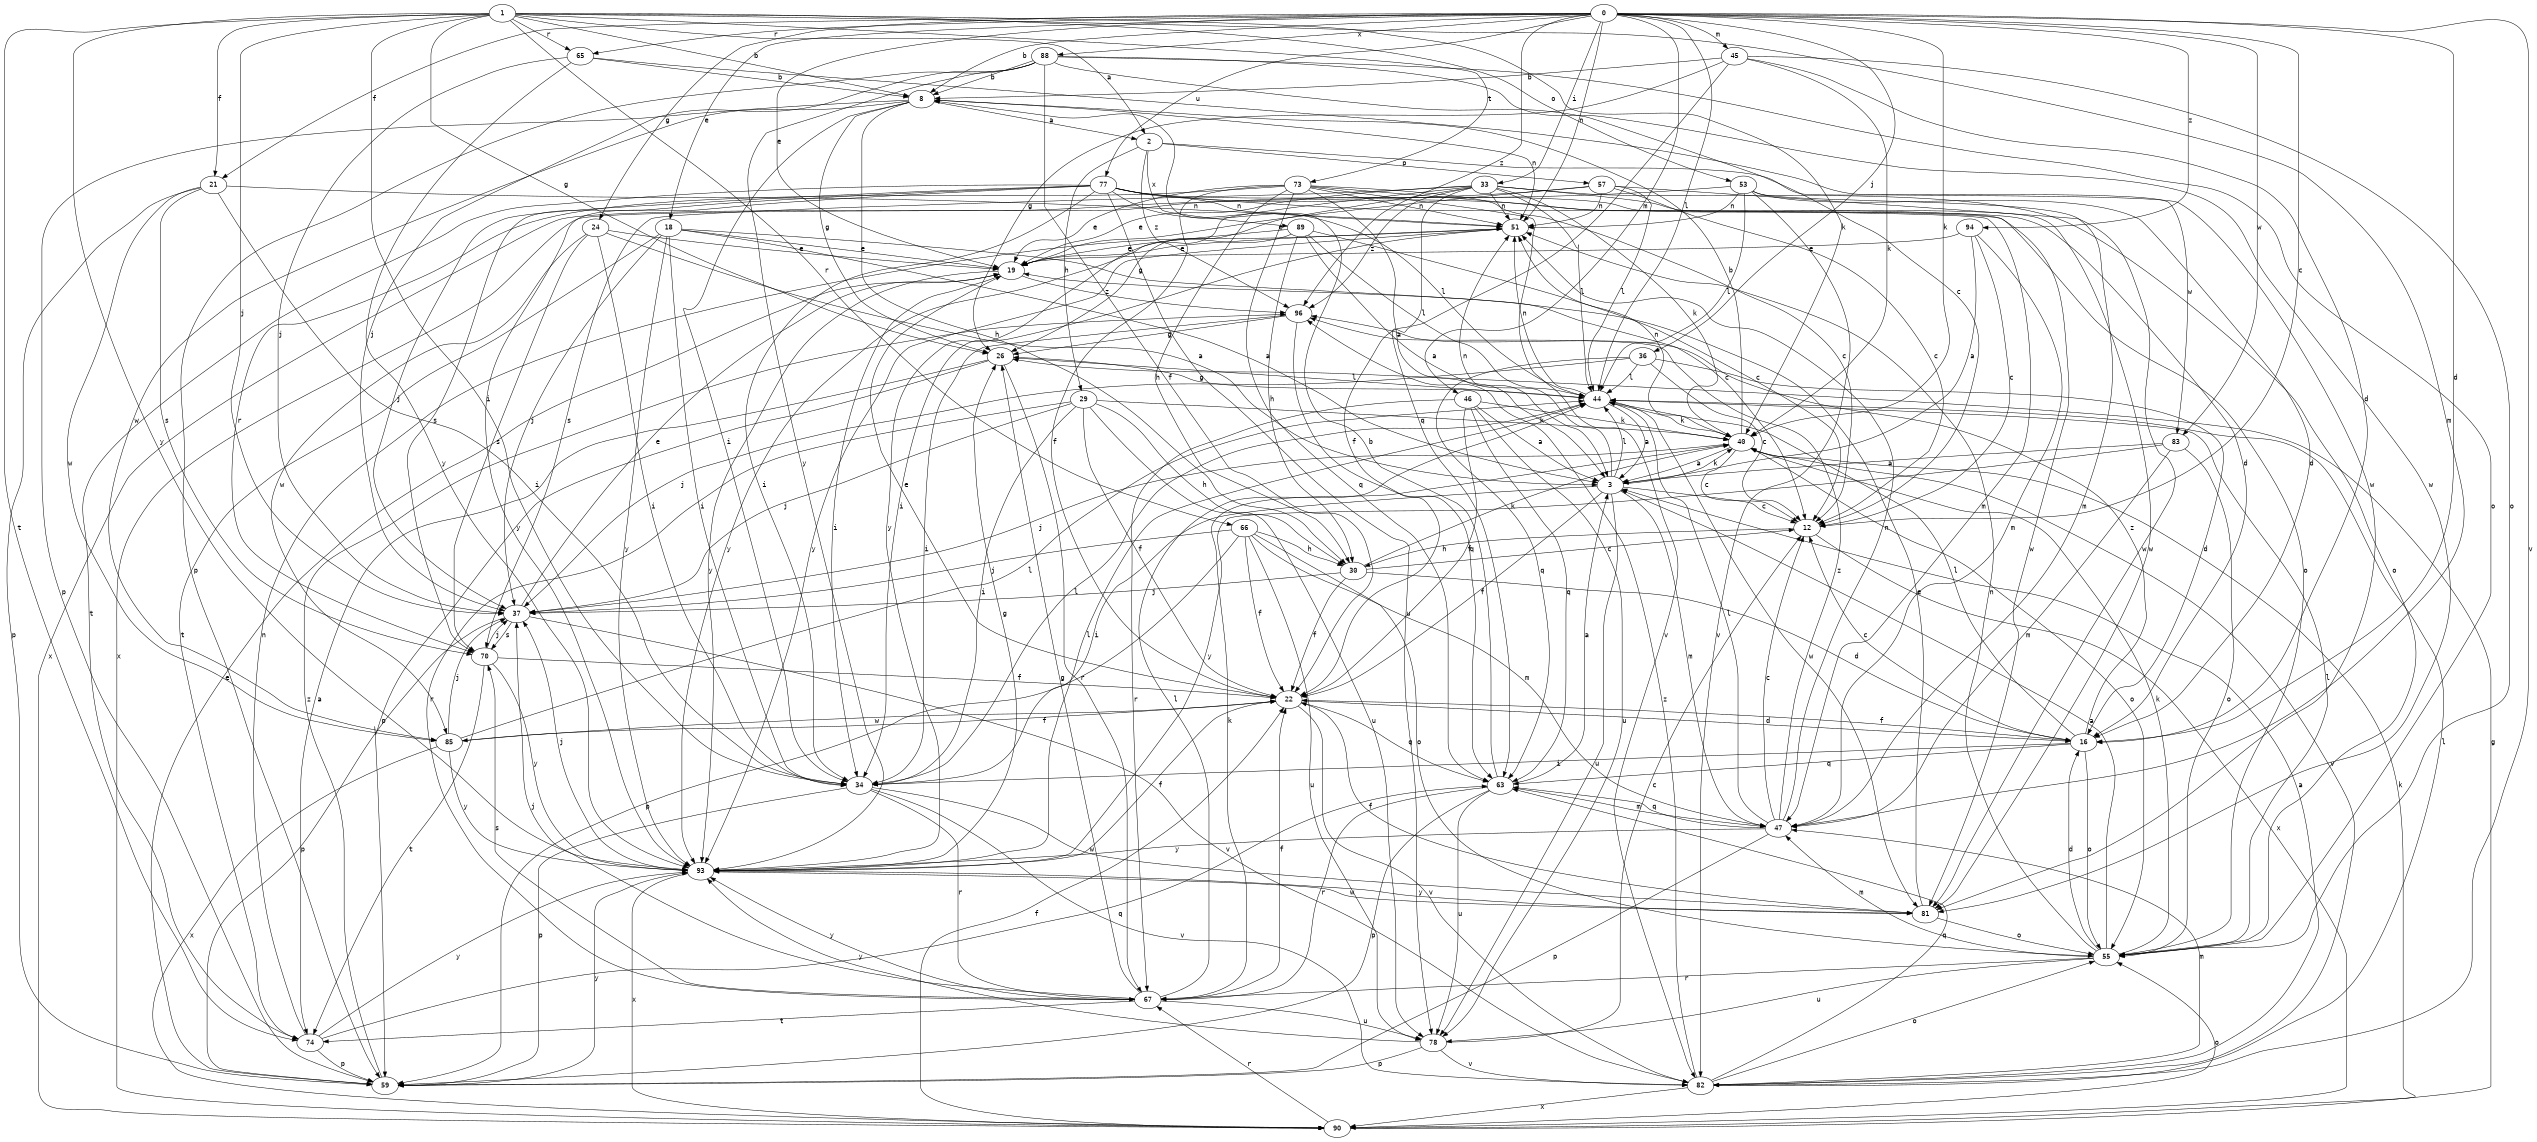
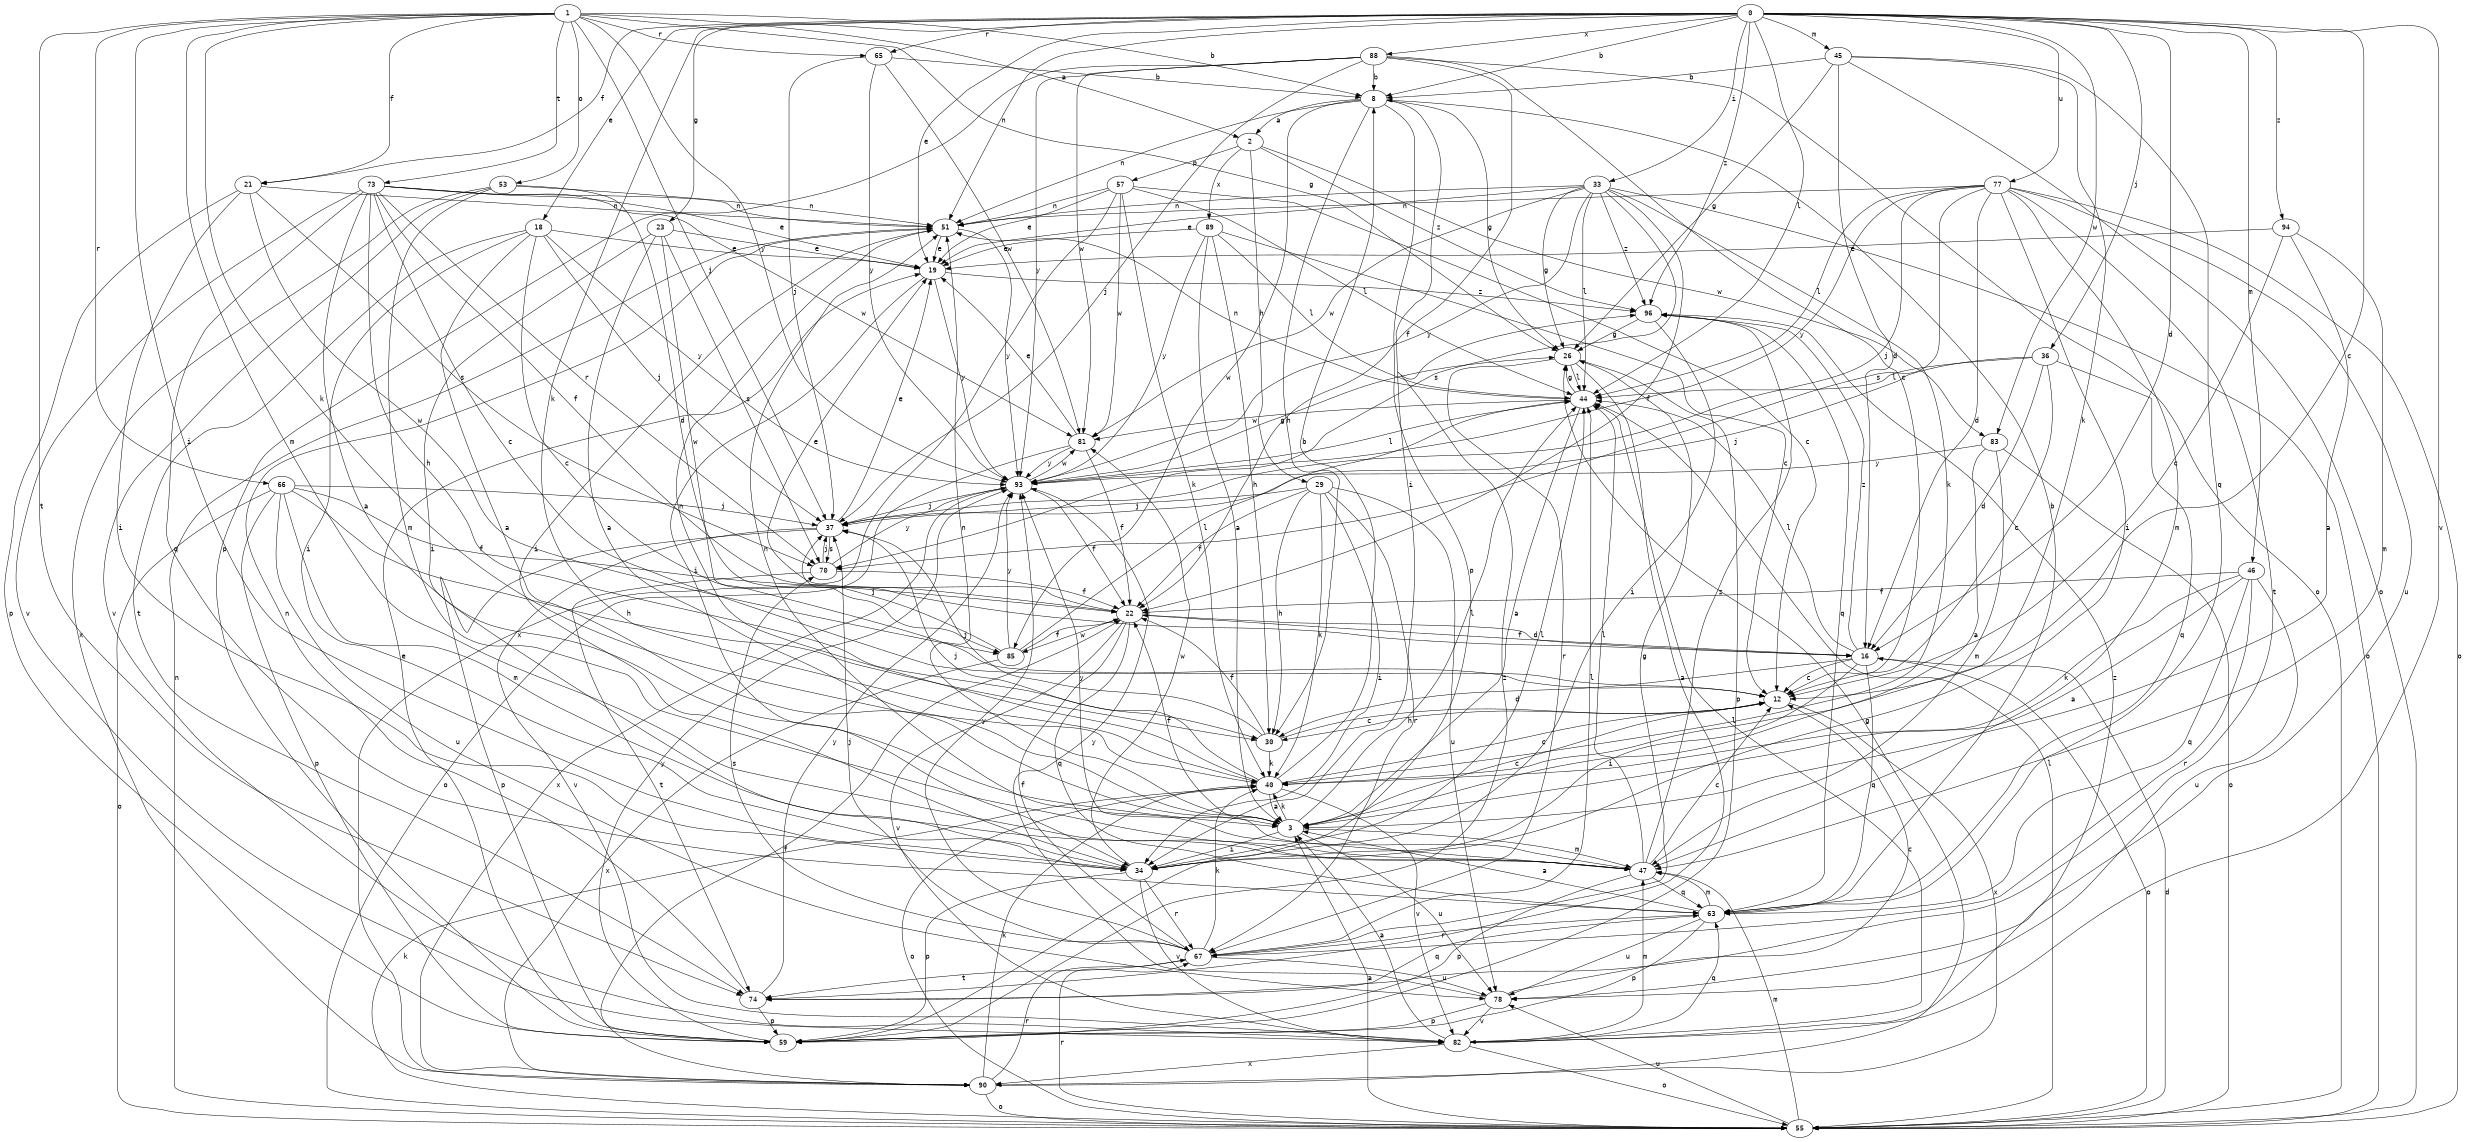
node "24": label "24" -> "23"
edge "53" -> "44": removed, label "l"
edge "44" -> "40": now "57" -> "40"
edge "30" -> "16": reversed
edge "67" -> "22": reversed
